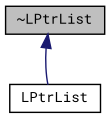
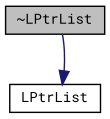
edge "LPtrList" -> "~LPtrList": reversed
